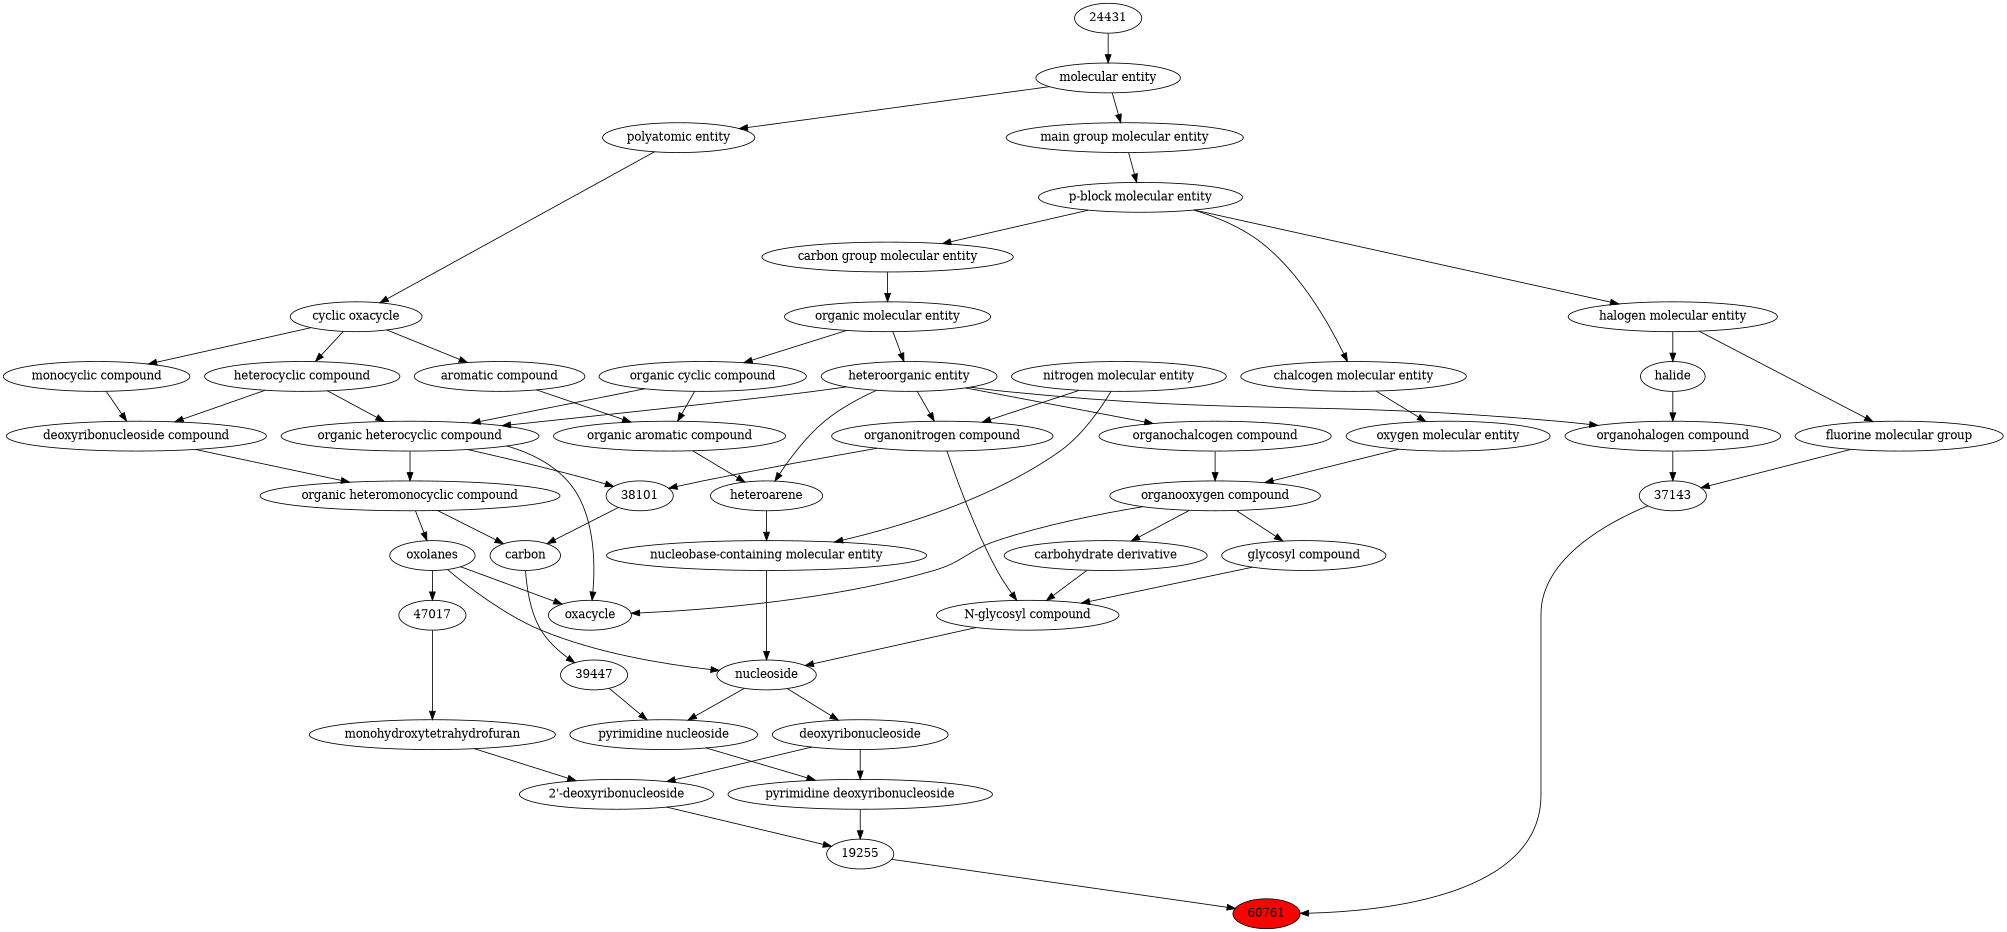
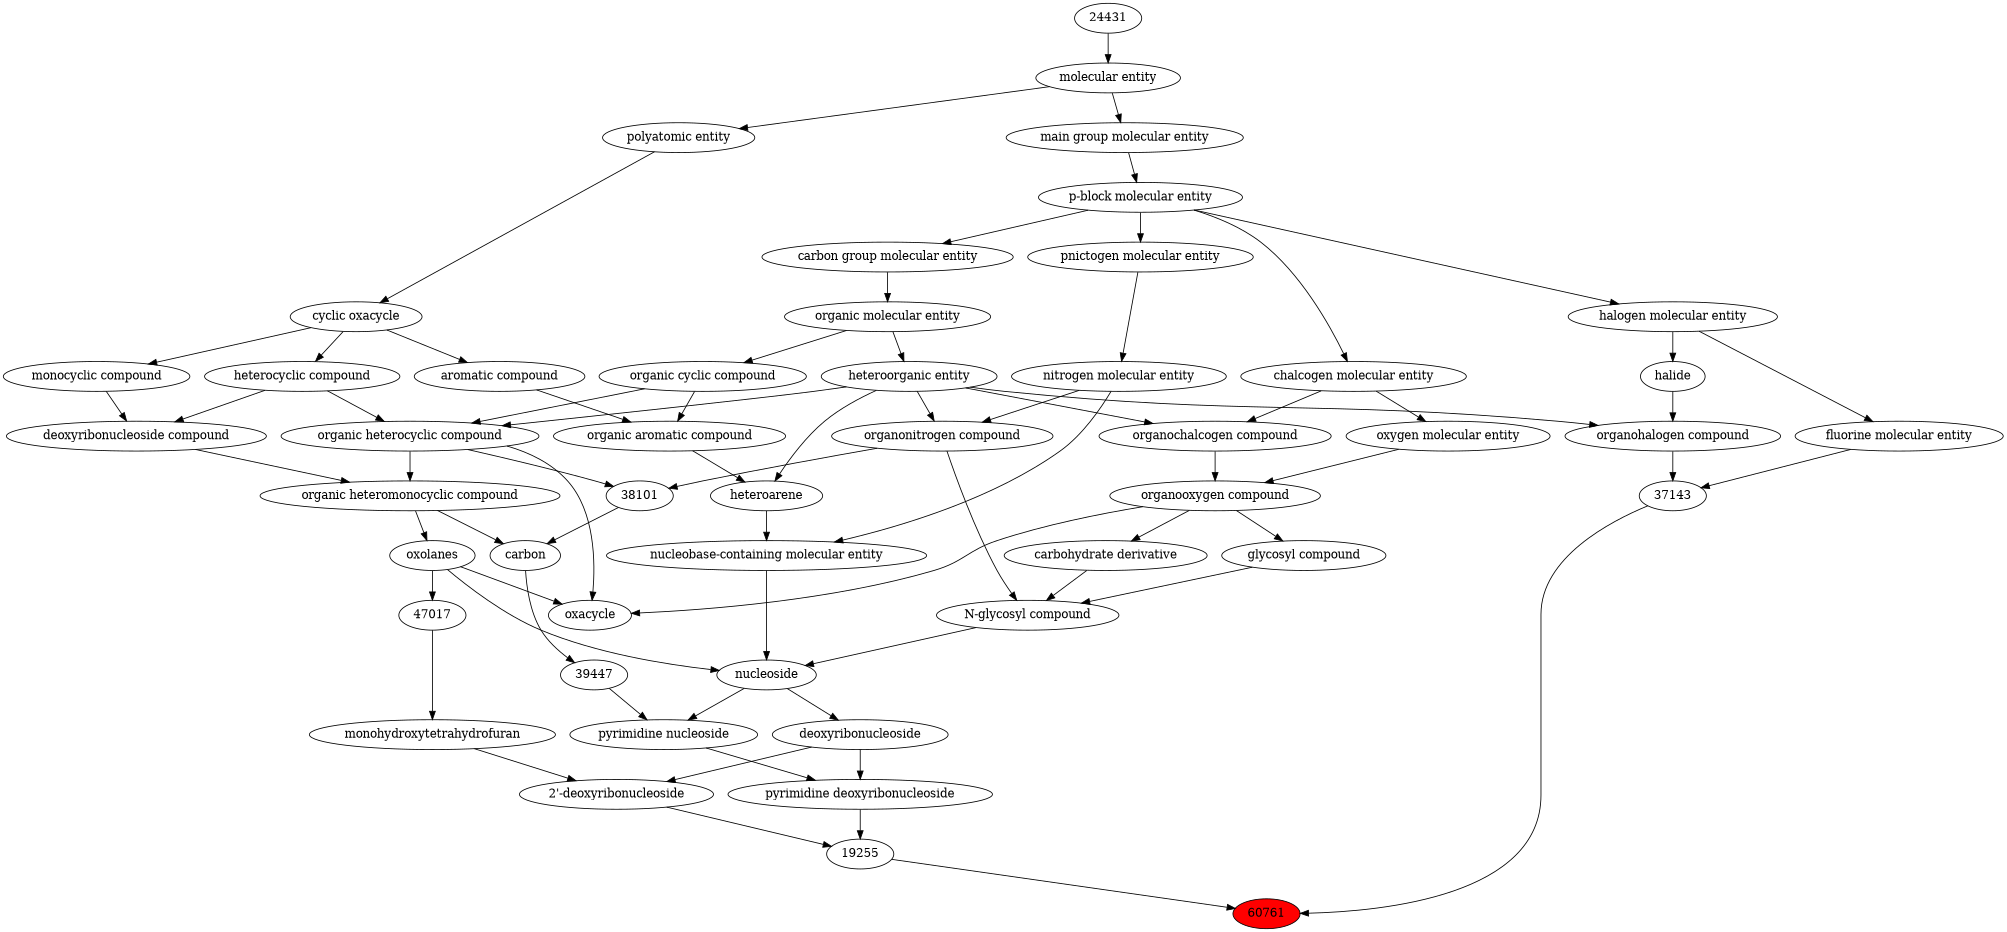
node "pnictogen molecular entity": added
edge "chalcogen molecular entity" -> "organochalcogen compound": added
node "fluorine molecular group": label "fluorine molecular group" -> "fluorine molecular entity"
